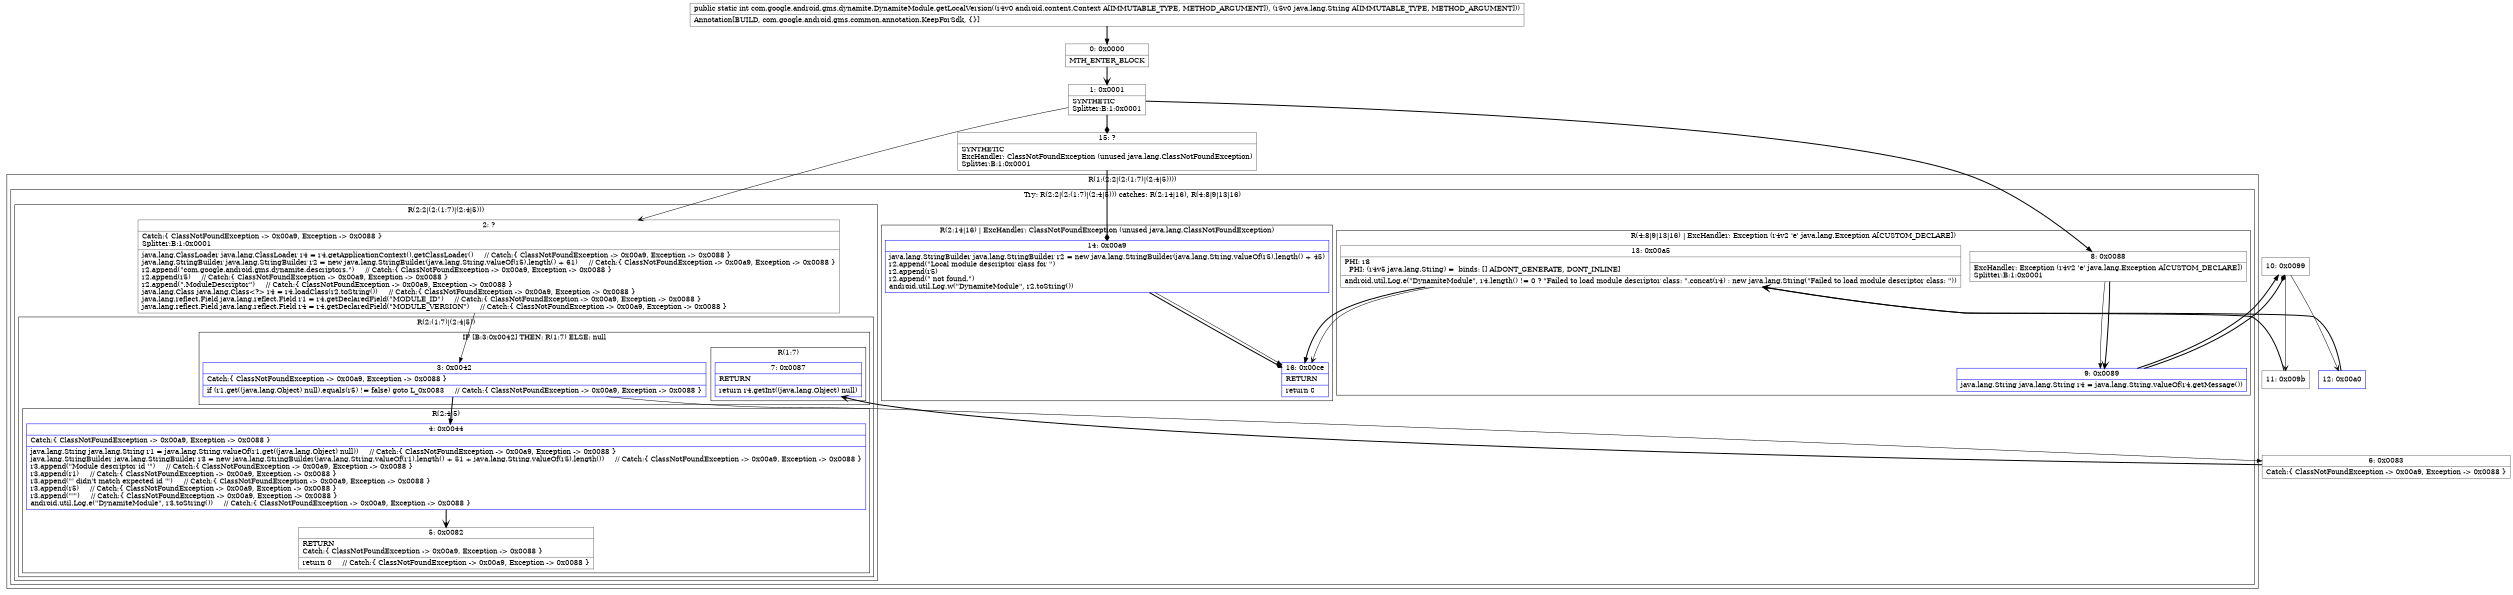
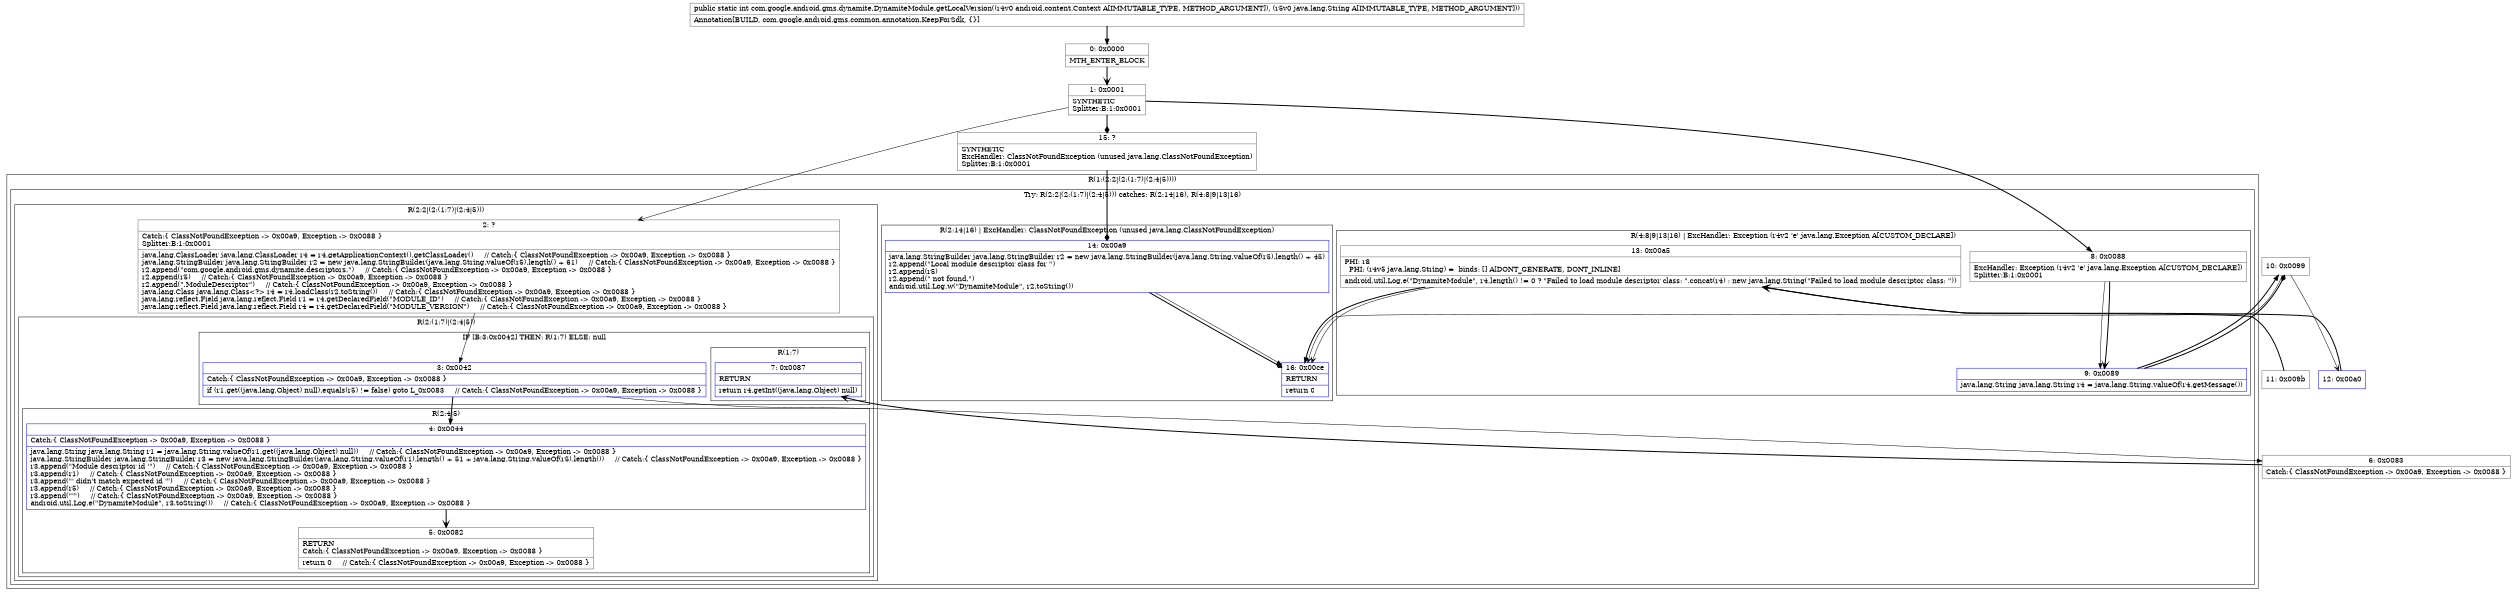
edge "10: 0x0099" -> "11: 0x009b": now "10: 0x0099" -> "16: 0x00ce"
